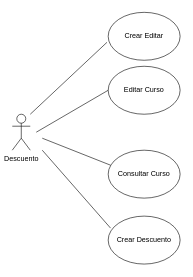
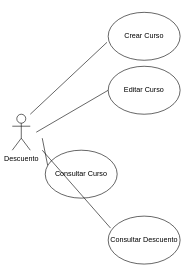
node "Crear Editar": label "Crear Editar" -> "Crear Curso"
node "Consultar Curso": moved (144, 174) -> (81, 174)
node "Crear Descuento": label "Crear Descuento" -> "Consultar Descuento"
